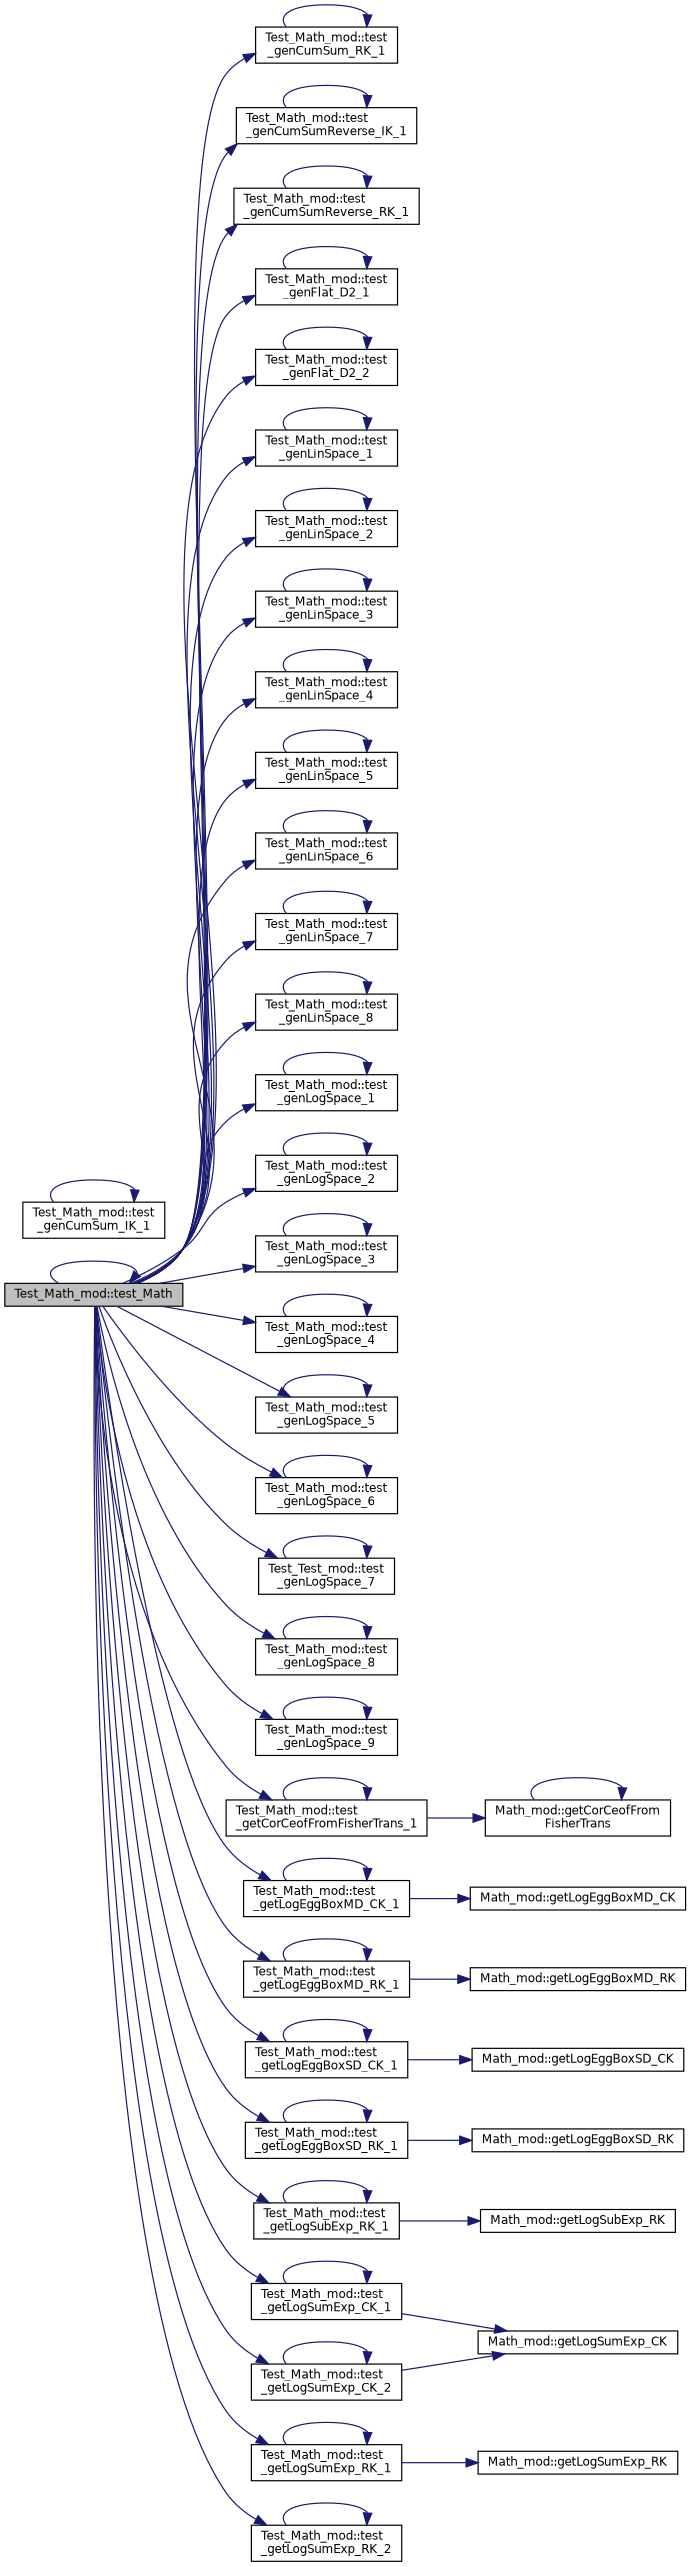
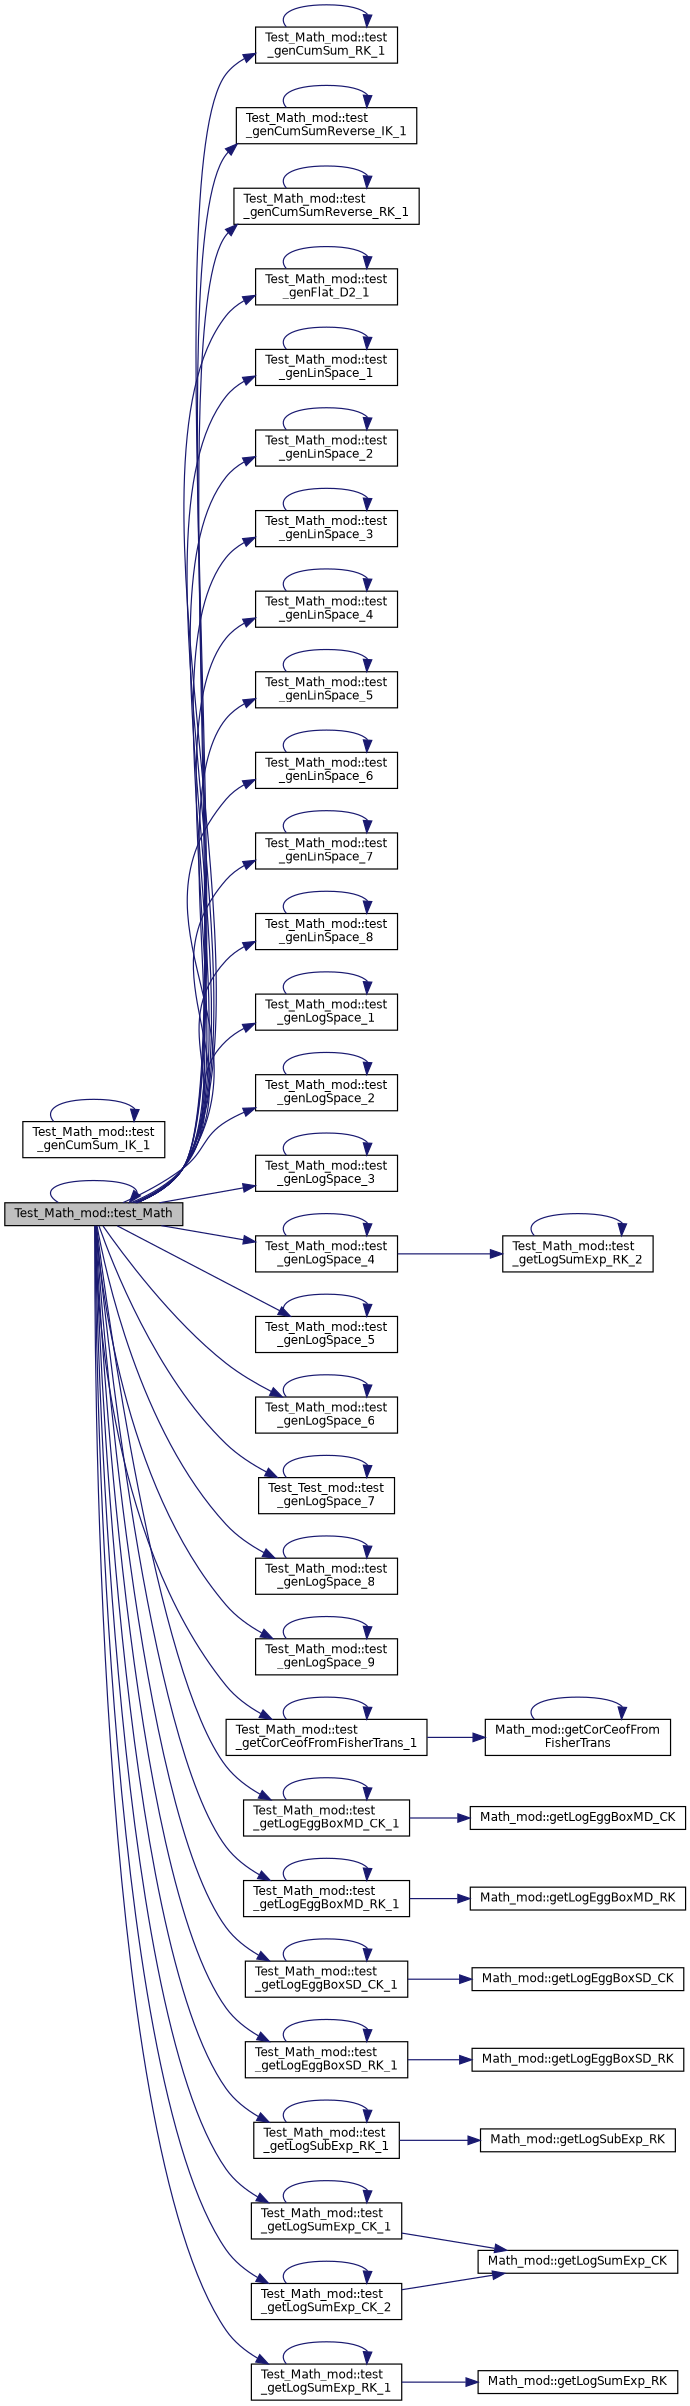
node "Test_Math_mod::test _genFlat_D2_2": removed
edge "Test_Math_mod::test_Math" -> "Test_Math_mod::test _getLogSumExp_RK_2": now "Test_Math_mod::test _genLogSpace_4" -> "Test_Math_mod::test _getLogSumExp_RK_2"
